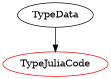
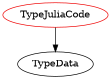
edge "TypeData" -> "TypeJuliaCode": reversed
